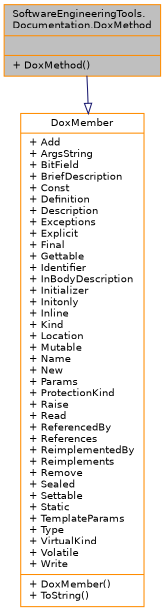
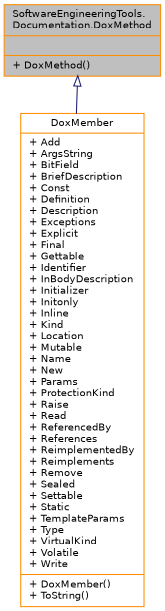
edge "SoftwareEngineeringTools." -> "DoxMember": reversed
